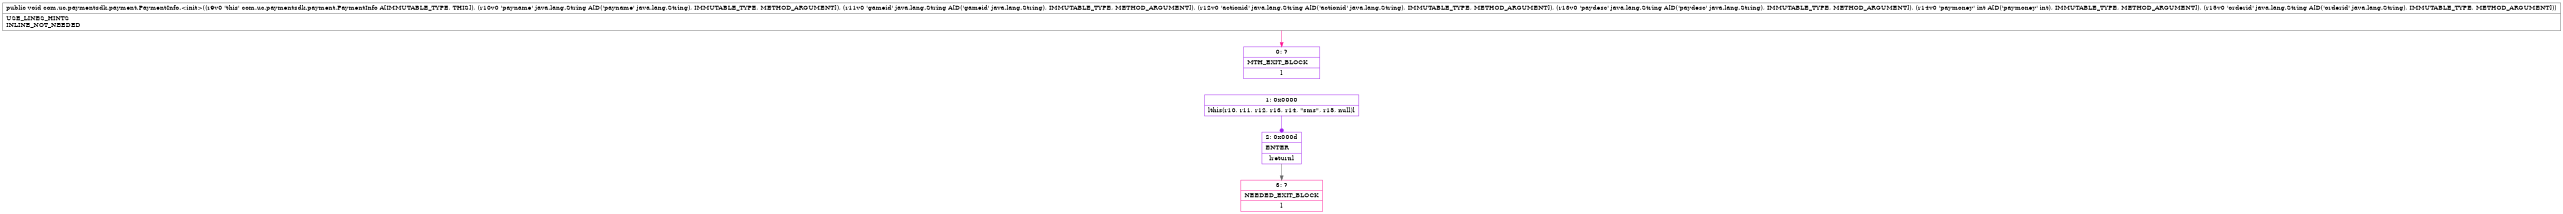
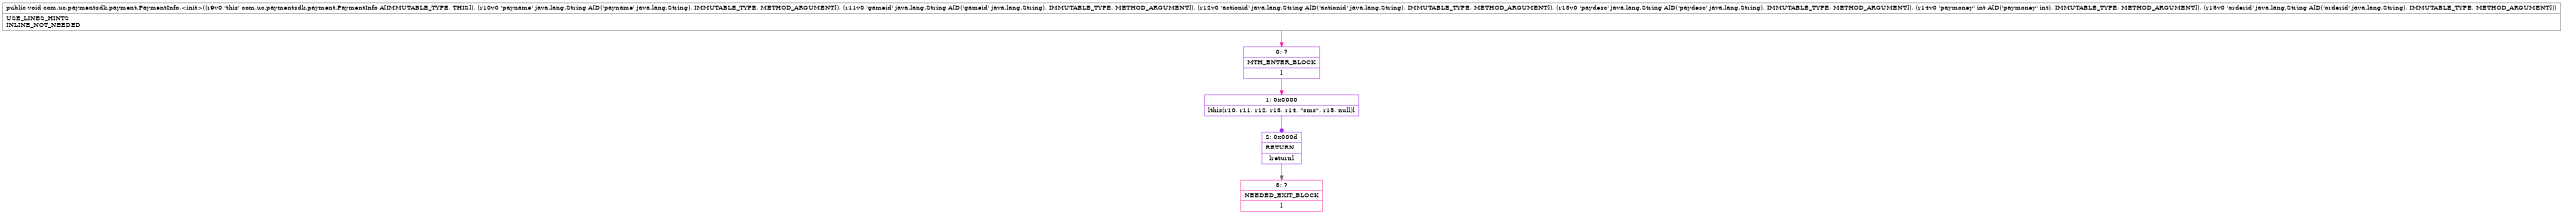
node "0: ?": text "MTH_EXIT_BLOCK" -> "MTH_ENTER_BLOCK"
edge "0: ?" -> "1: 0x0000": added
node "2: 0x000d": text "ENTER" -> "RETURN"
